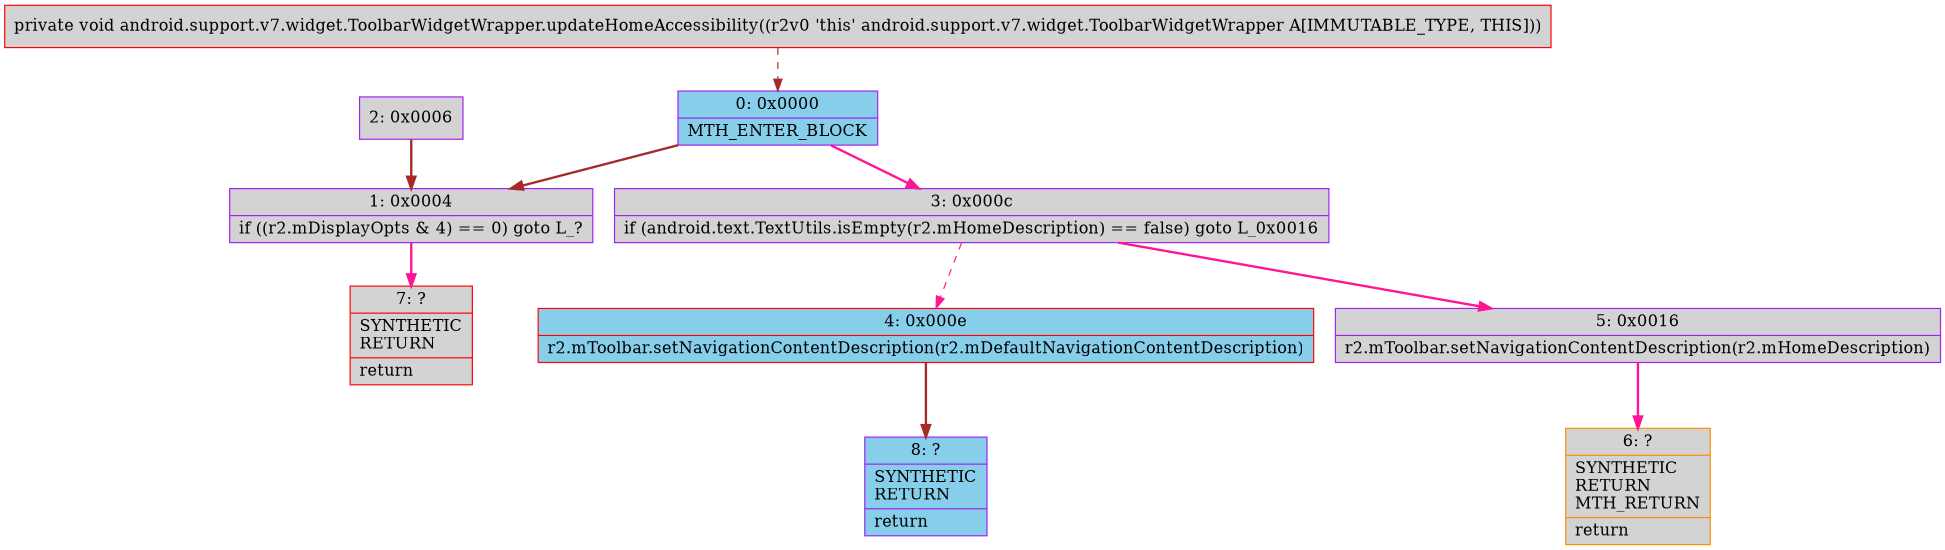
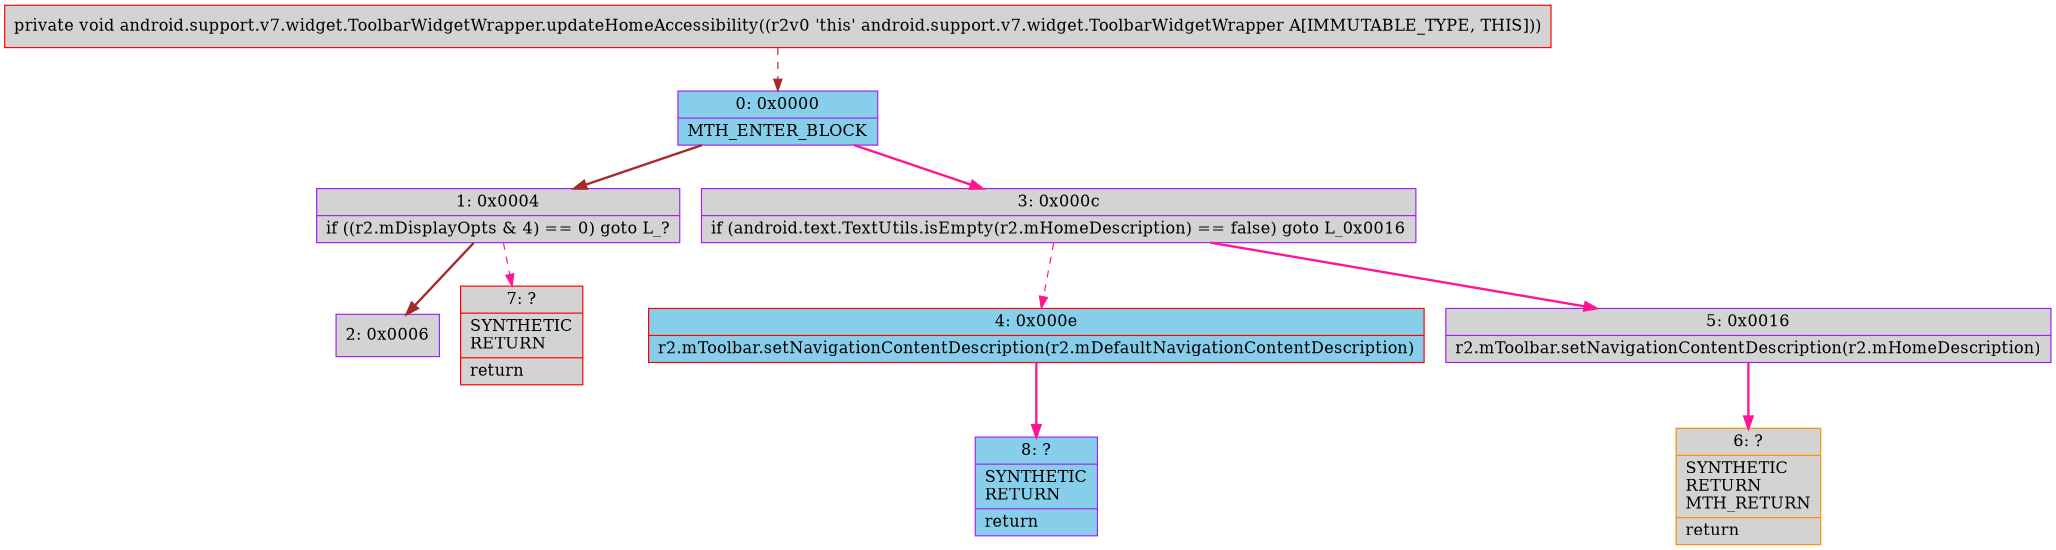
edge "2: 0x0006" -> "1: 0x0004": reversed
edge "1: 0x0004" -> "7: ?": style bold -> dashed
edge "4: 0x000e" -> "8: ?": color brown -> deeppink
